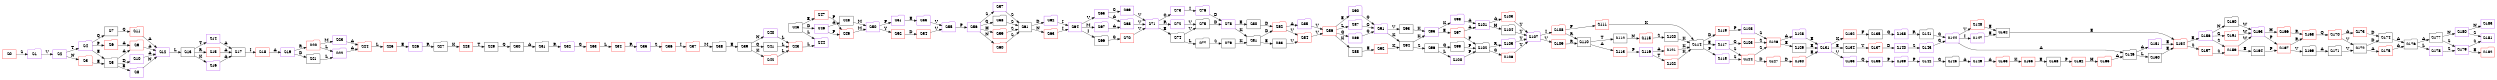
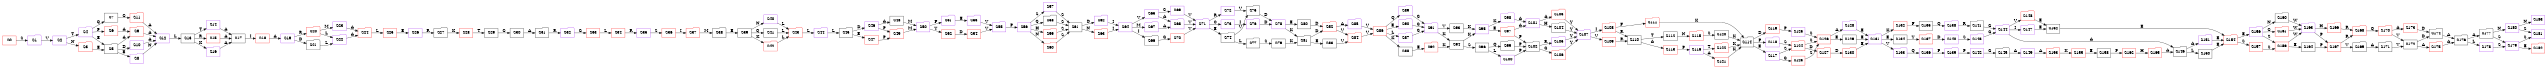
edge "S45" -> "S44": reversed
